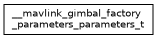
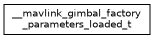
node "__mavlink_gimbal_factory _parameters_parameters_t": label "__mavlink_gimbal_factory _parameters_parameters_t" -> "__mavlink_gimbal_factory _parameters_loaded_t"
